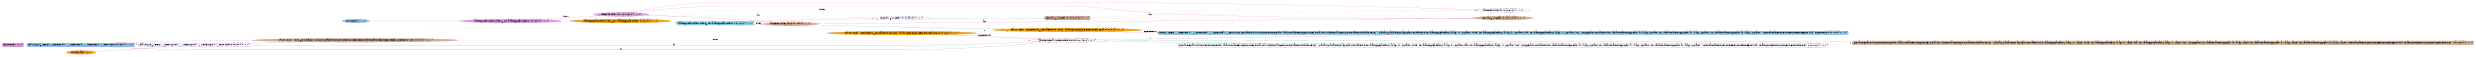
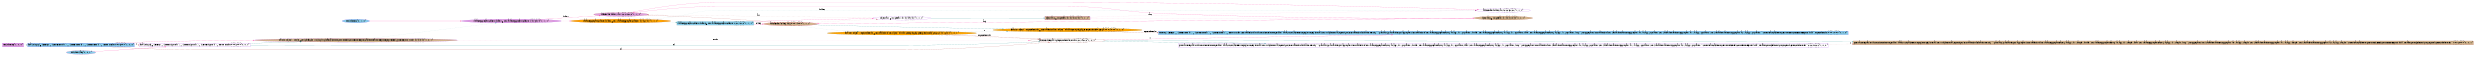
node "testStdDevSamp['0', '0', '1']": fillcolor orange -> skyblue
